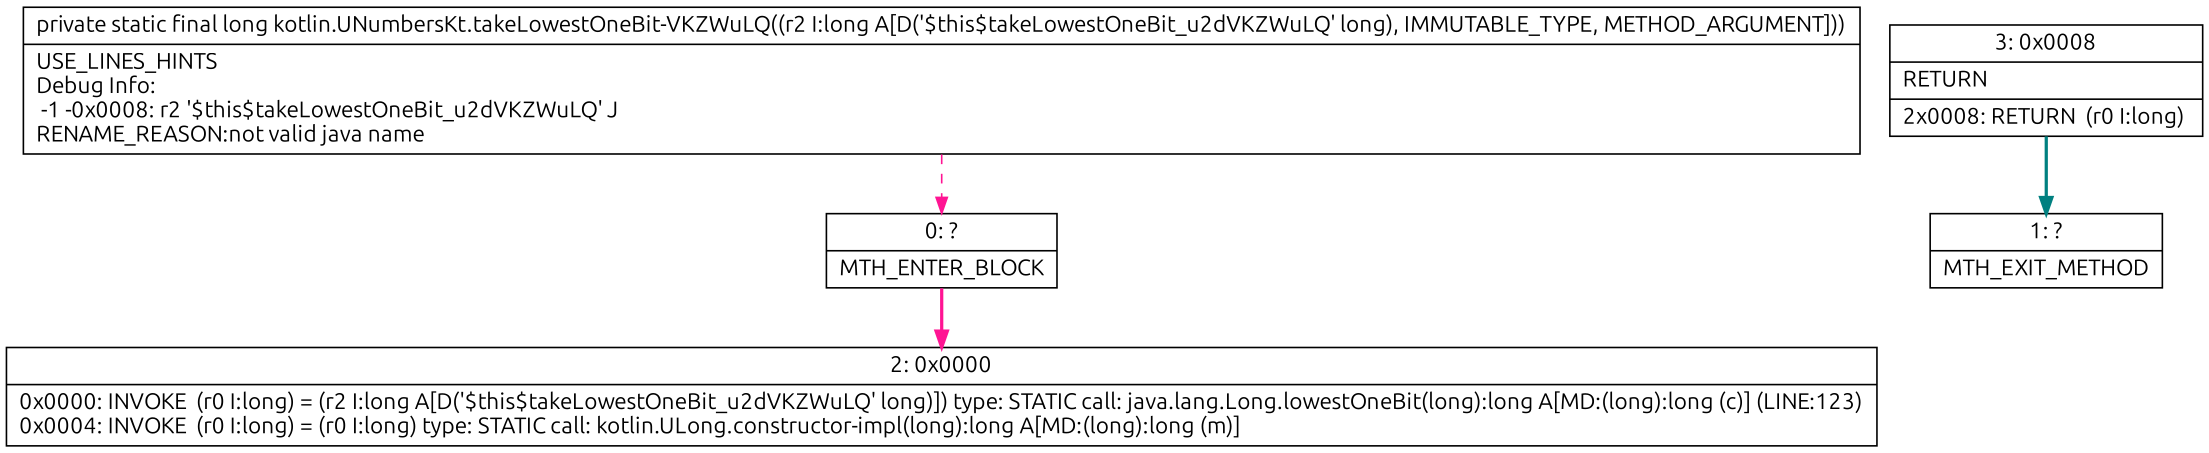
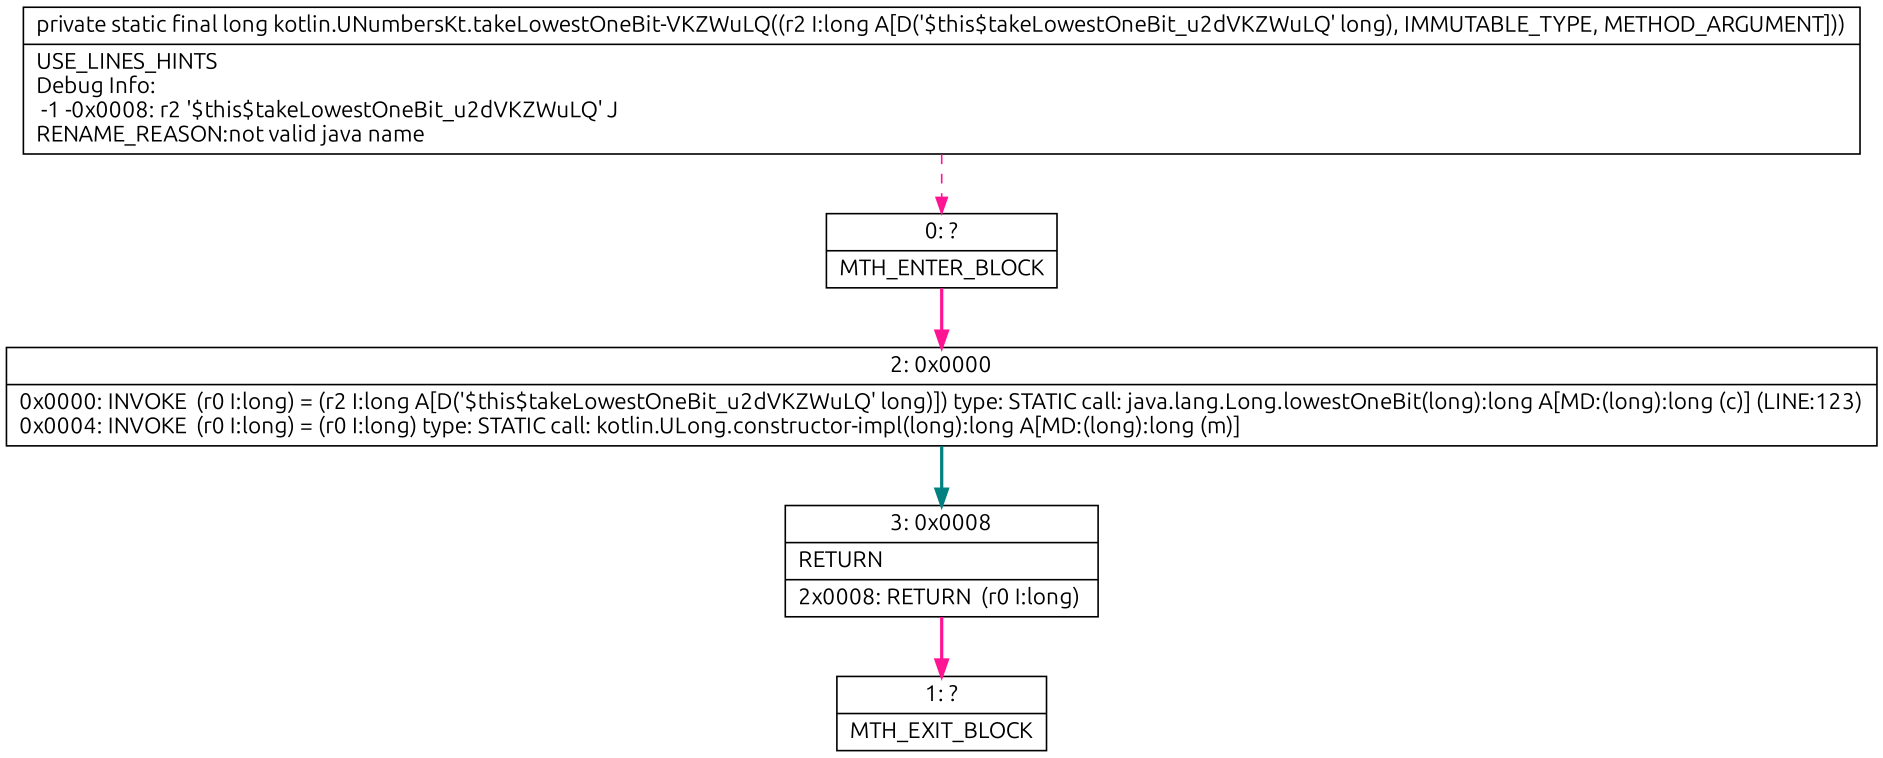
edge "3: 0x0008" -> "1: ?": color teal -> deeppink
node "1: ?": text "MTH_EXIT_METHOD" -> "MTH_EXIT_BLOCK"
edge "2: 0x0000" -> "3: 0x0008": added
